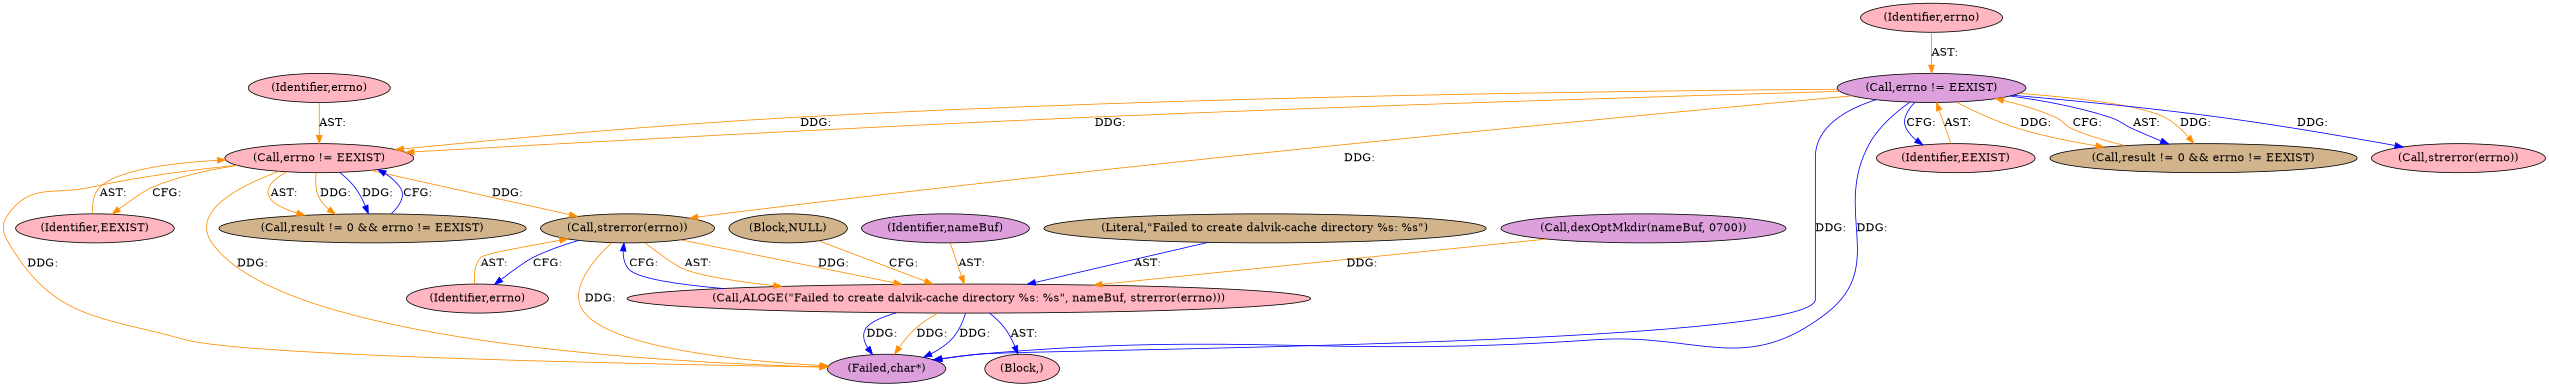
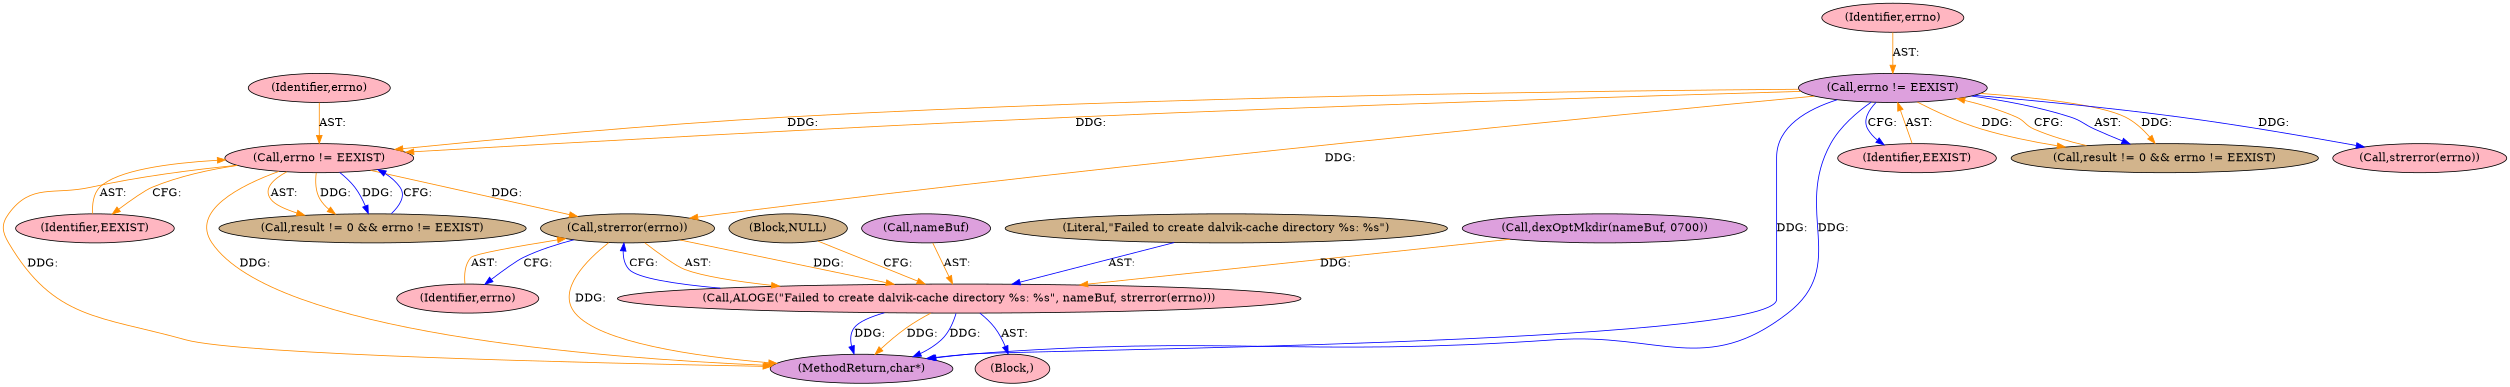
node "(Identifier,nameBuf)": label "(Identifier,nameBuf)" -> "(Call,nameBuf)"
node "(Failed,char*)": label "(Failed,char*)" -> "(MethodReturn,char*)"
